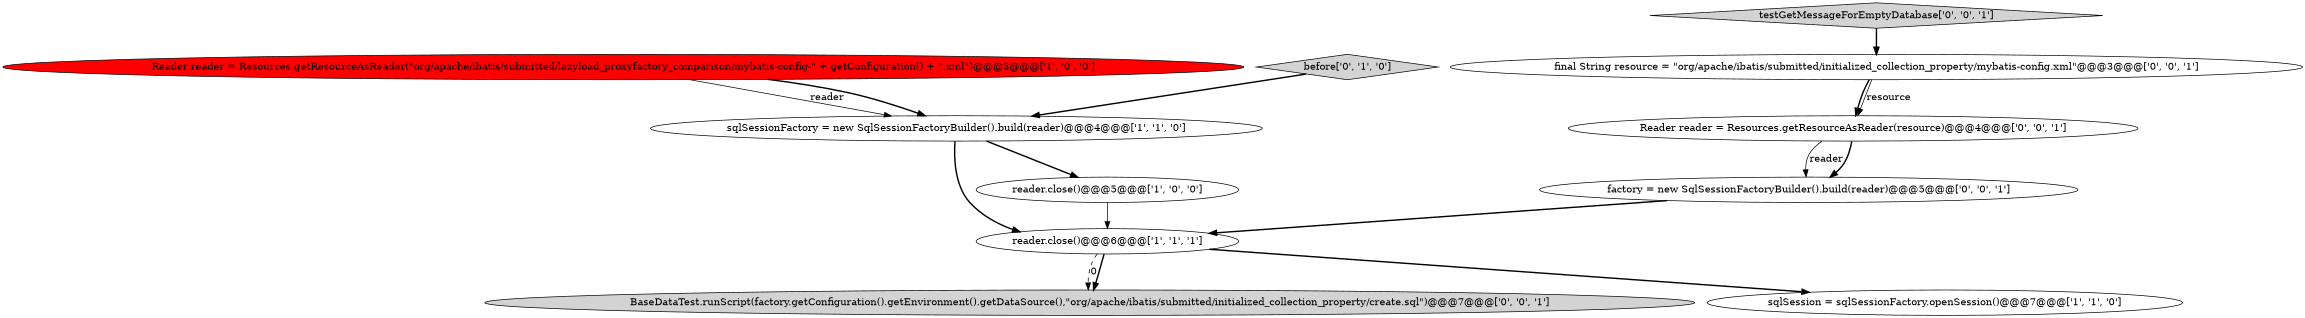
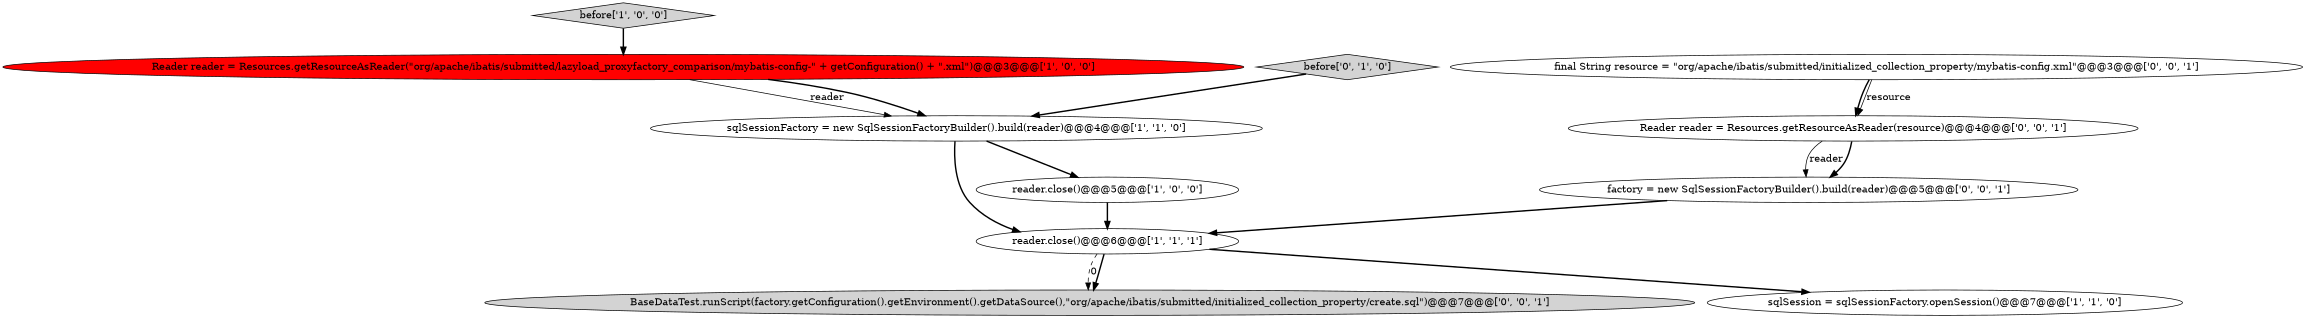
node "before['1', '0', '0']": added
node "testGetMessageForEmptyDatabase['0', '0', '1']": removed
edge "reader.close()@@@5@@@['1', '0', '0']" -> "reader.close()@@@6@@@['1', '1', '1']": style solid -> bold
